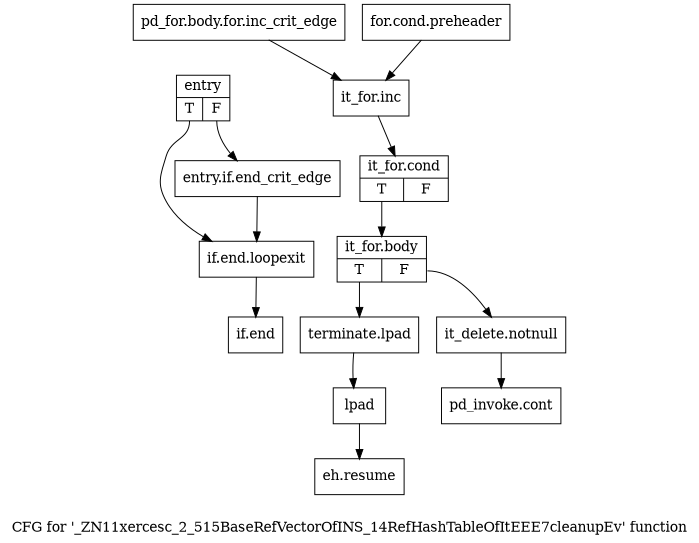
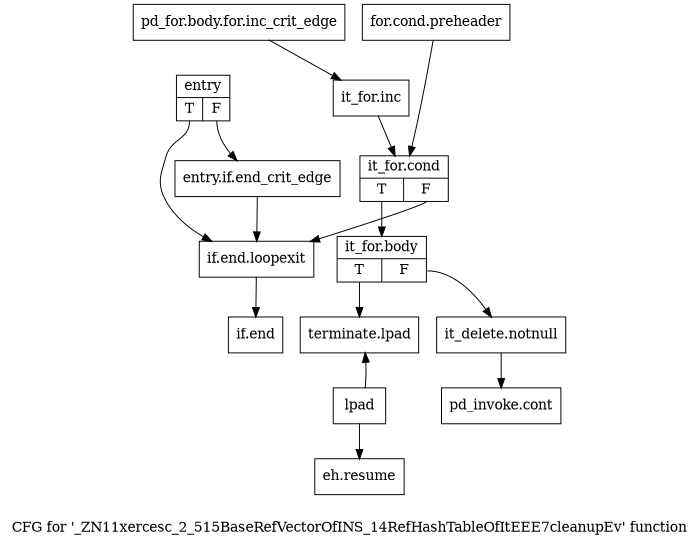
edge "for.cond.preheader" -> "it_for.inc": now "for.cond.preheader" -> "it_for.cond"
edge "it_for.cond" -> "if.end.loopexit": added
edge "terminate.lpad" -> "lpad": reversed
